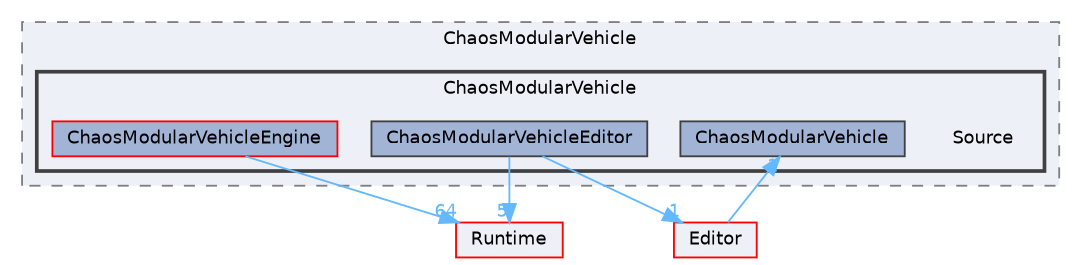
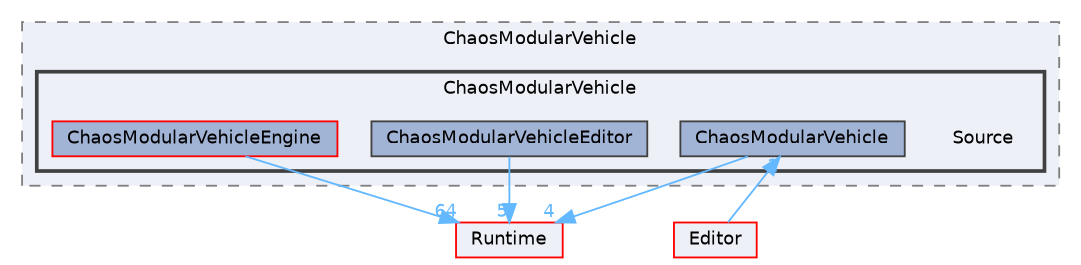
edge "ChaosModularVehicleEditor" -> "Editor": removed
edge "ChaosModularVehicle" -> "Runtime": added
